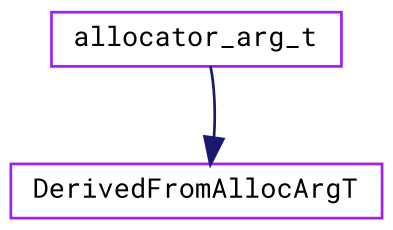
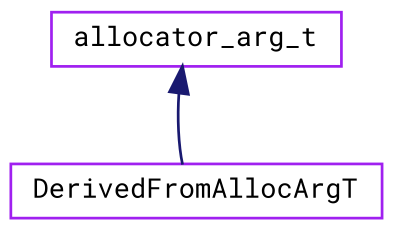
edge "allocator_arg_t" -> "DerivedFromAllocArgT": reversed
